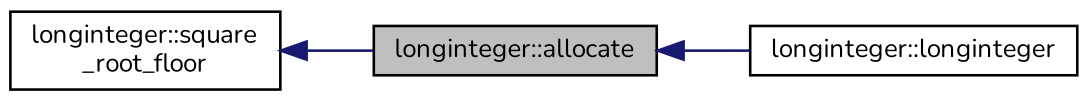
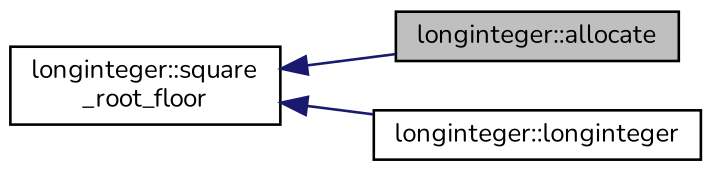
edge "longinteger::longinteger" -> "longinteger::allocate": now "longinteger::longinteger" -> "longinteger::square _root_floor"
